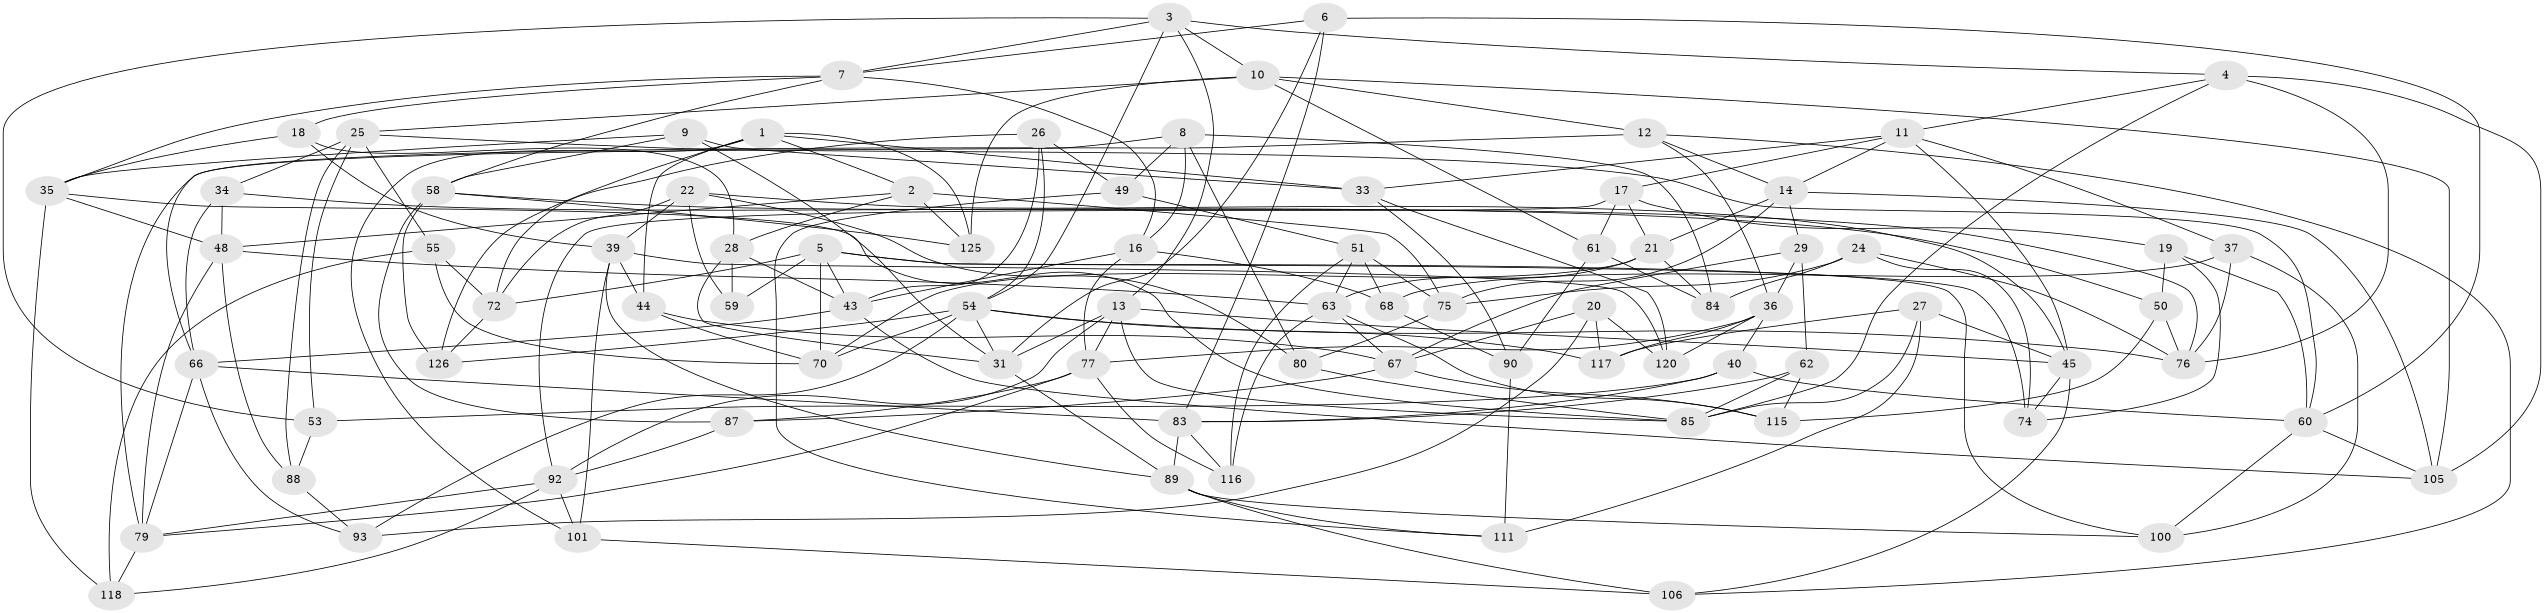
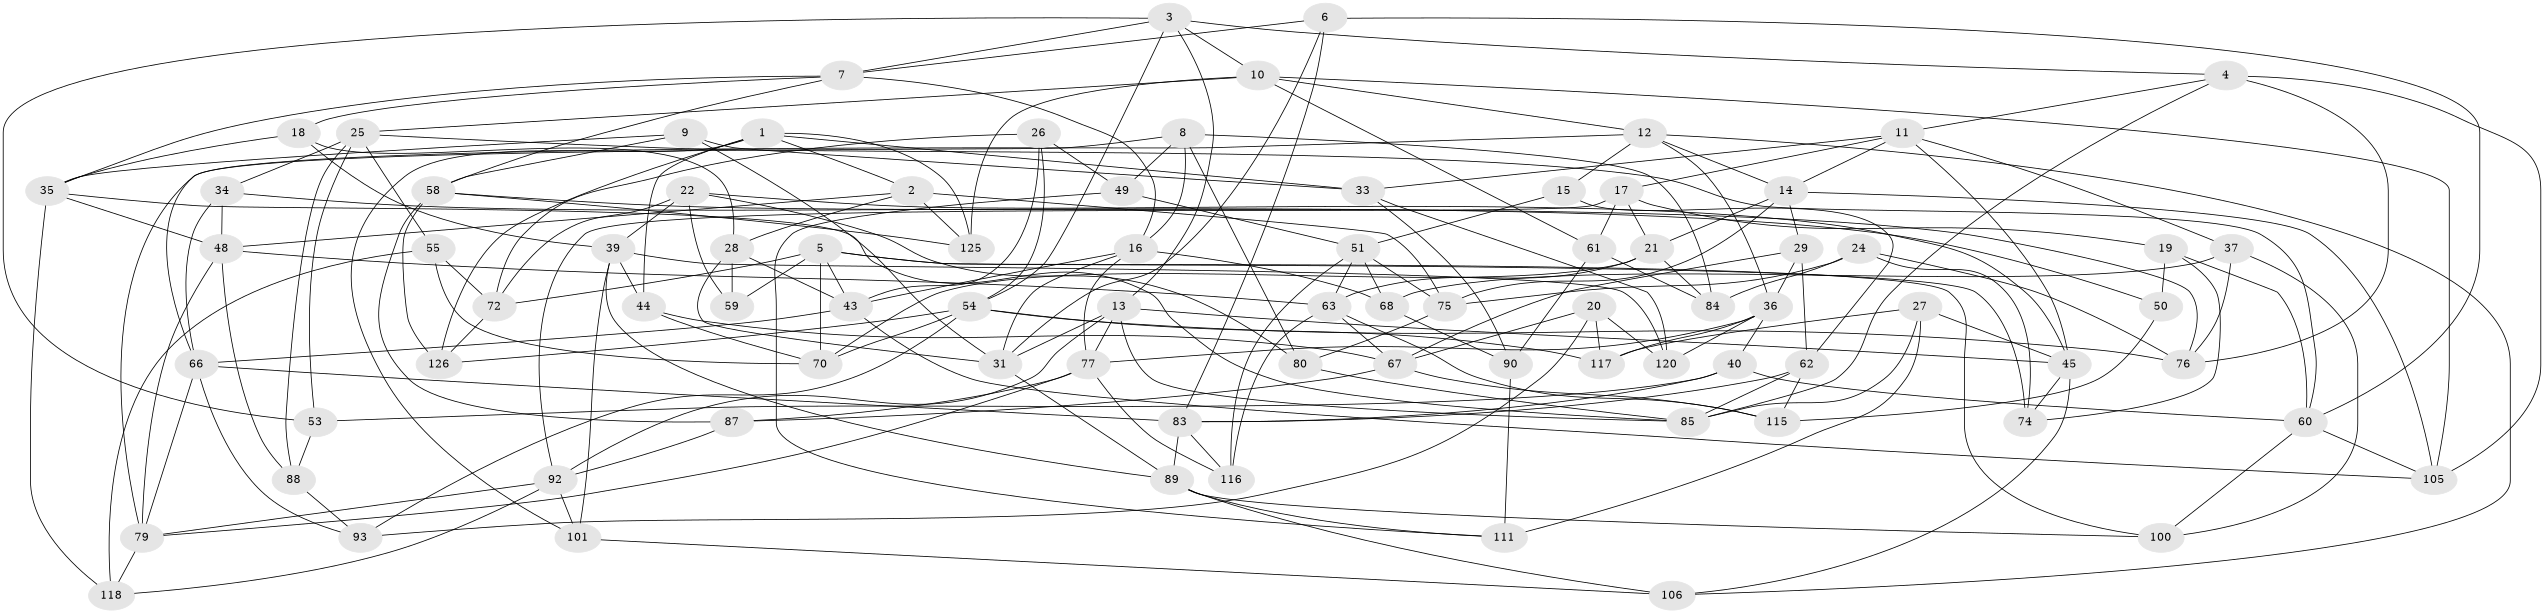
node "15": added
edge "54" -- "31": now "16" -- "31"
edge "50" -- "76": removed
